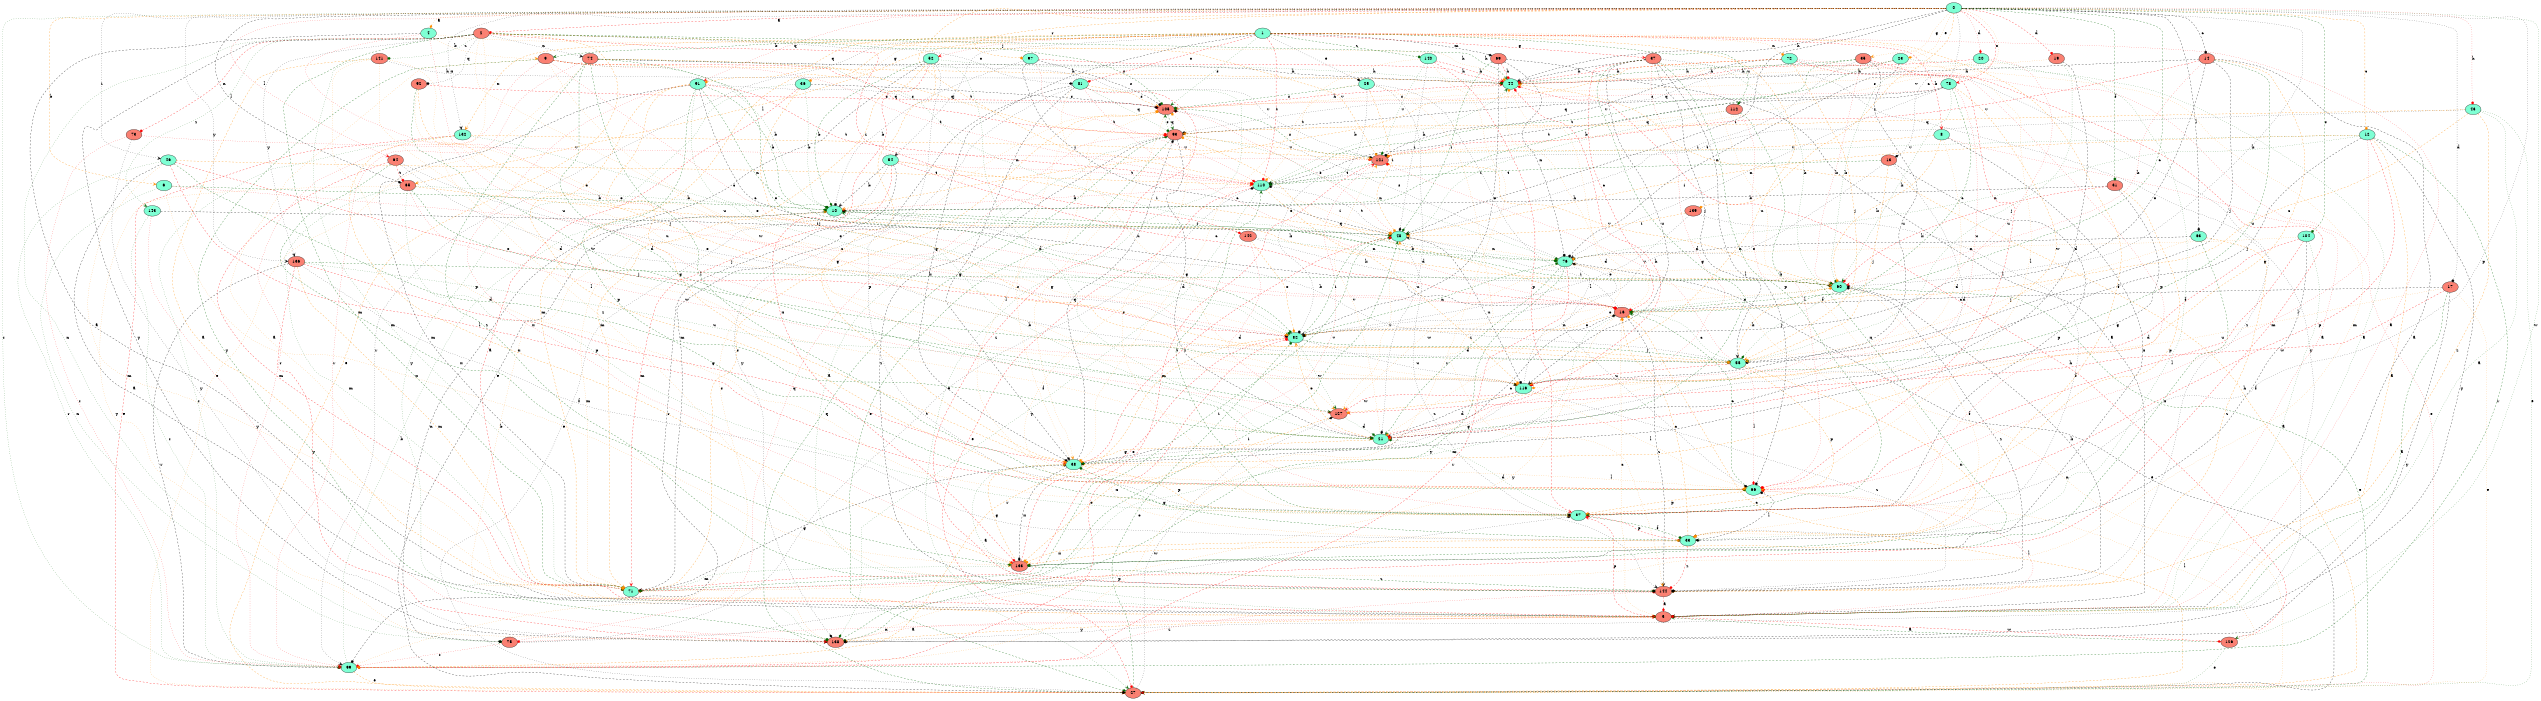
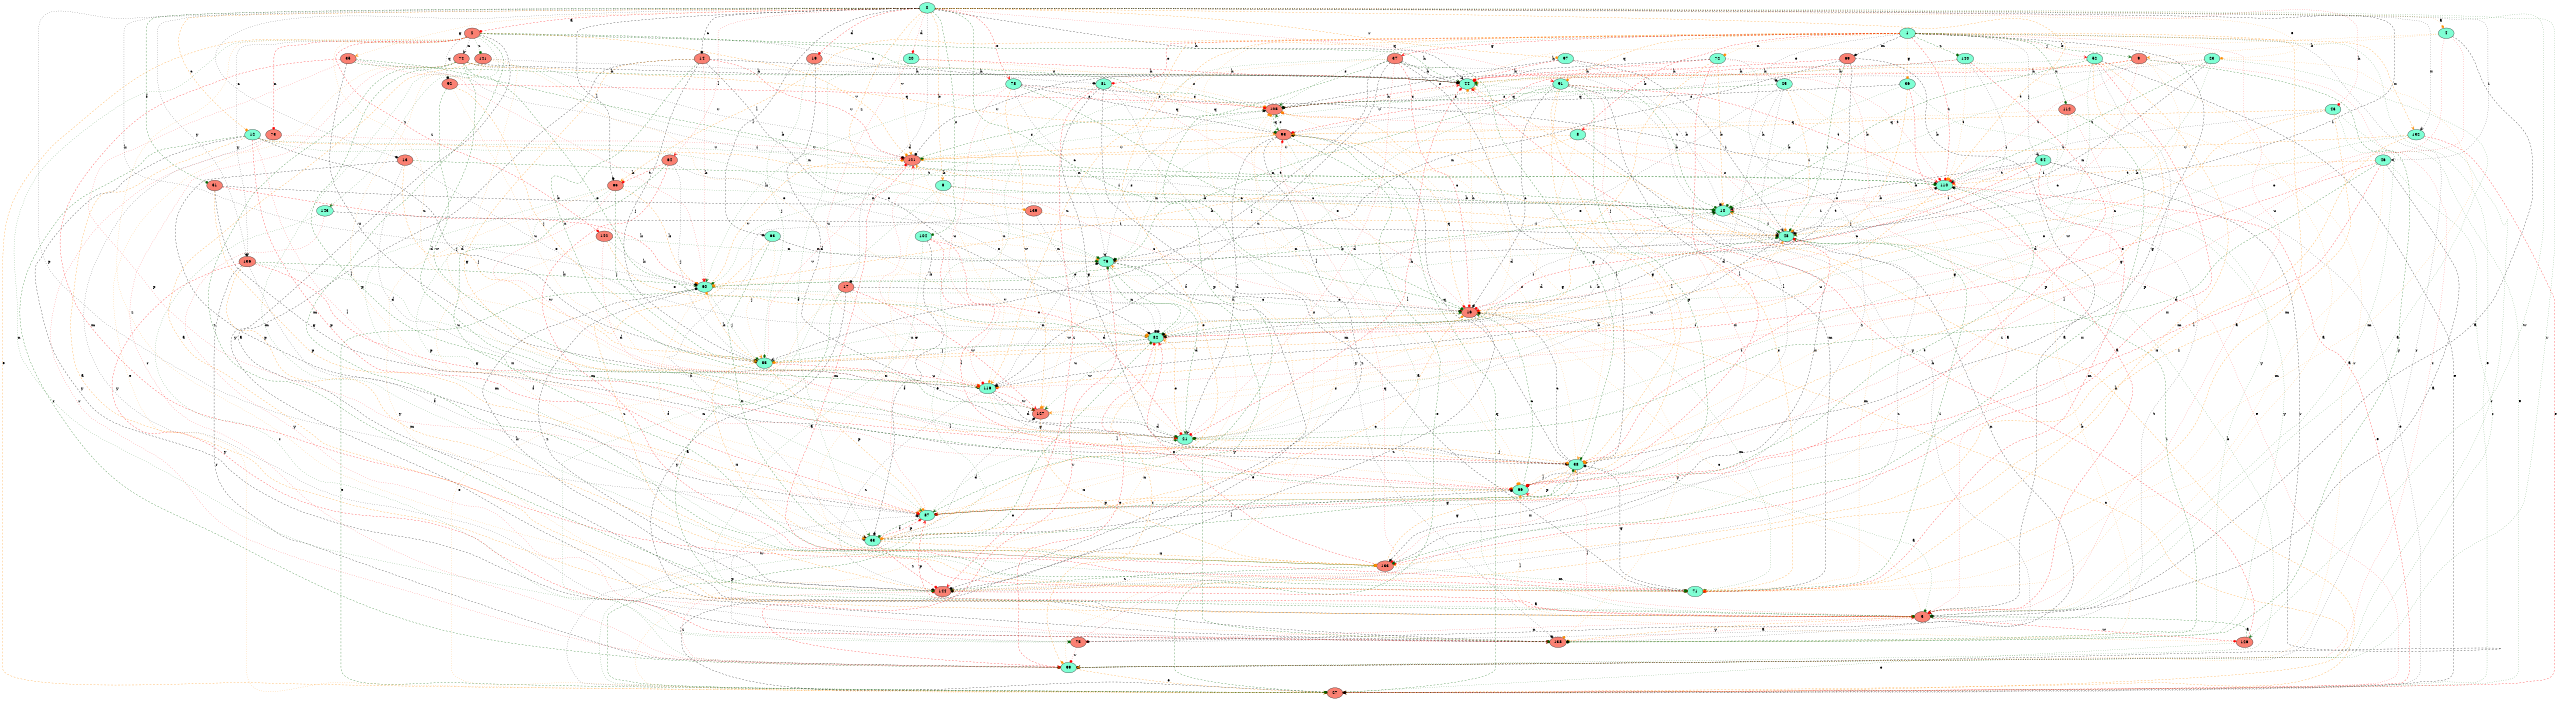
edge "21" -> "38": label "g" -> "j"
edge "1" -> "27": added, label "e"
